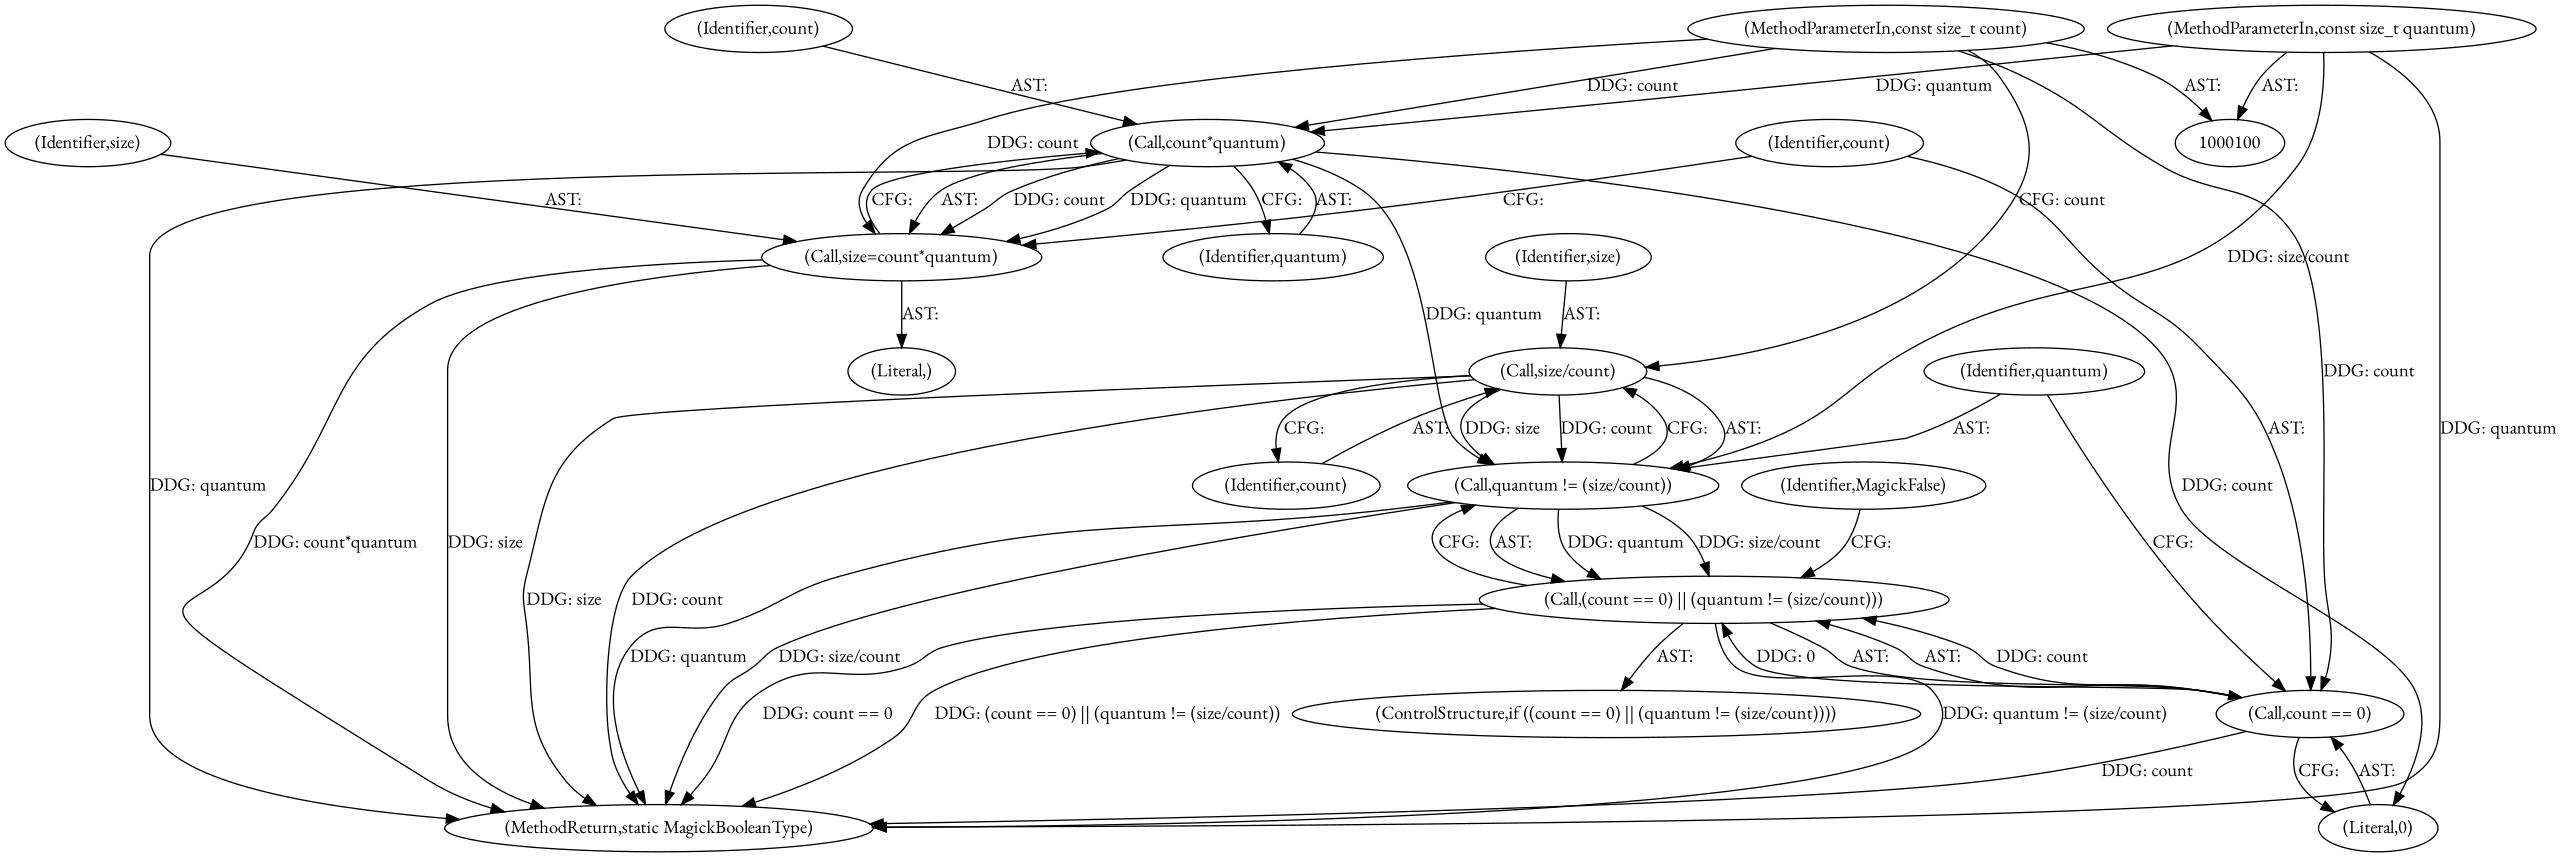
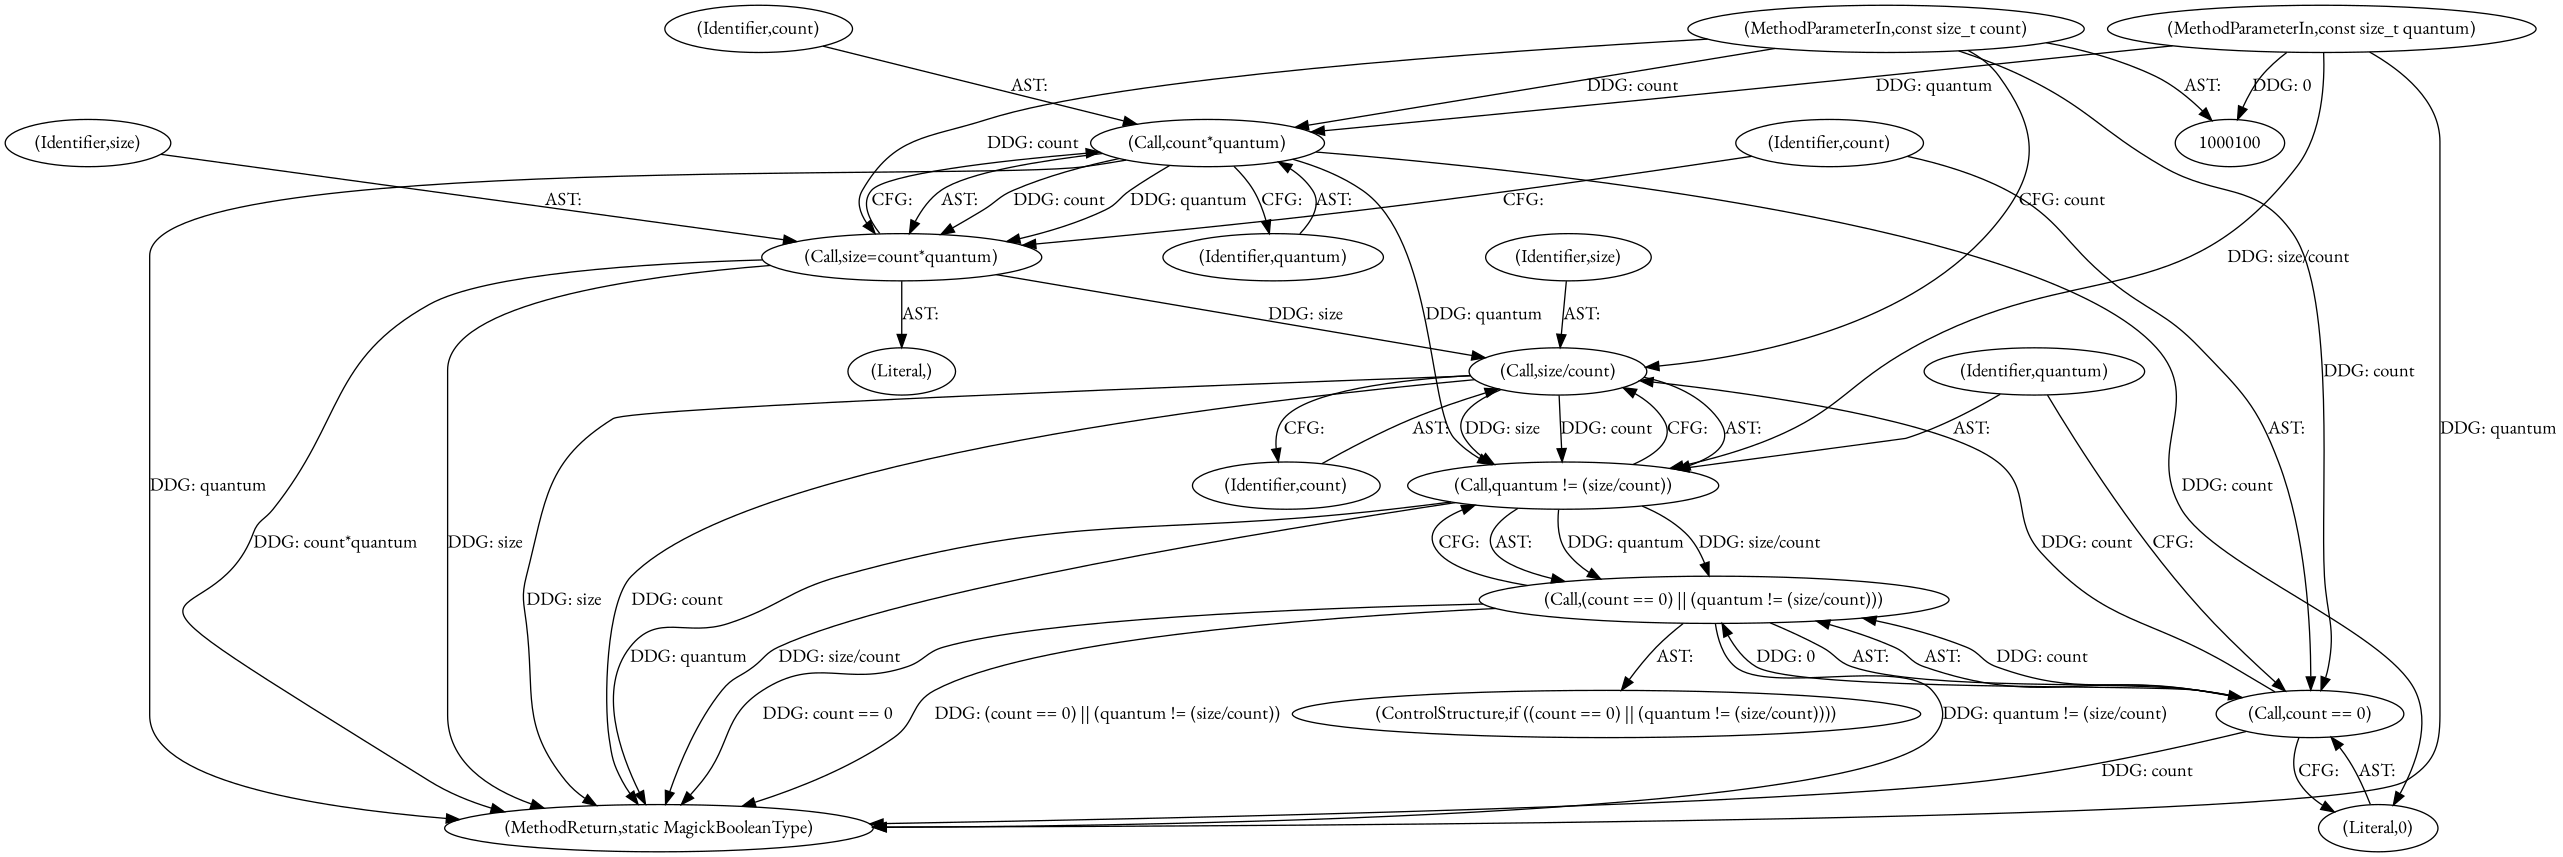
edge "(MethodParameterIn,const size_t quantum)" -> "1000100": label "AST: " -> "DDG: 0"
edge "(Call,size=count*quantum)" -> "(Call,size/count)": added, label "DDG: size"
edge "(Call,count == 0)" -> "(Call,size/count)": added, label "DDG: count"
node "(Identifier,MagickFalse)": removed
